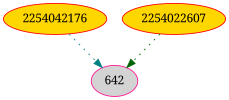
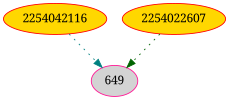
node "2254042176": label "2254042176" -> "2254042116"
node "642": label "642" -> "649"
